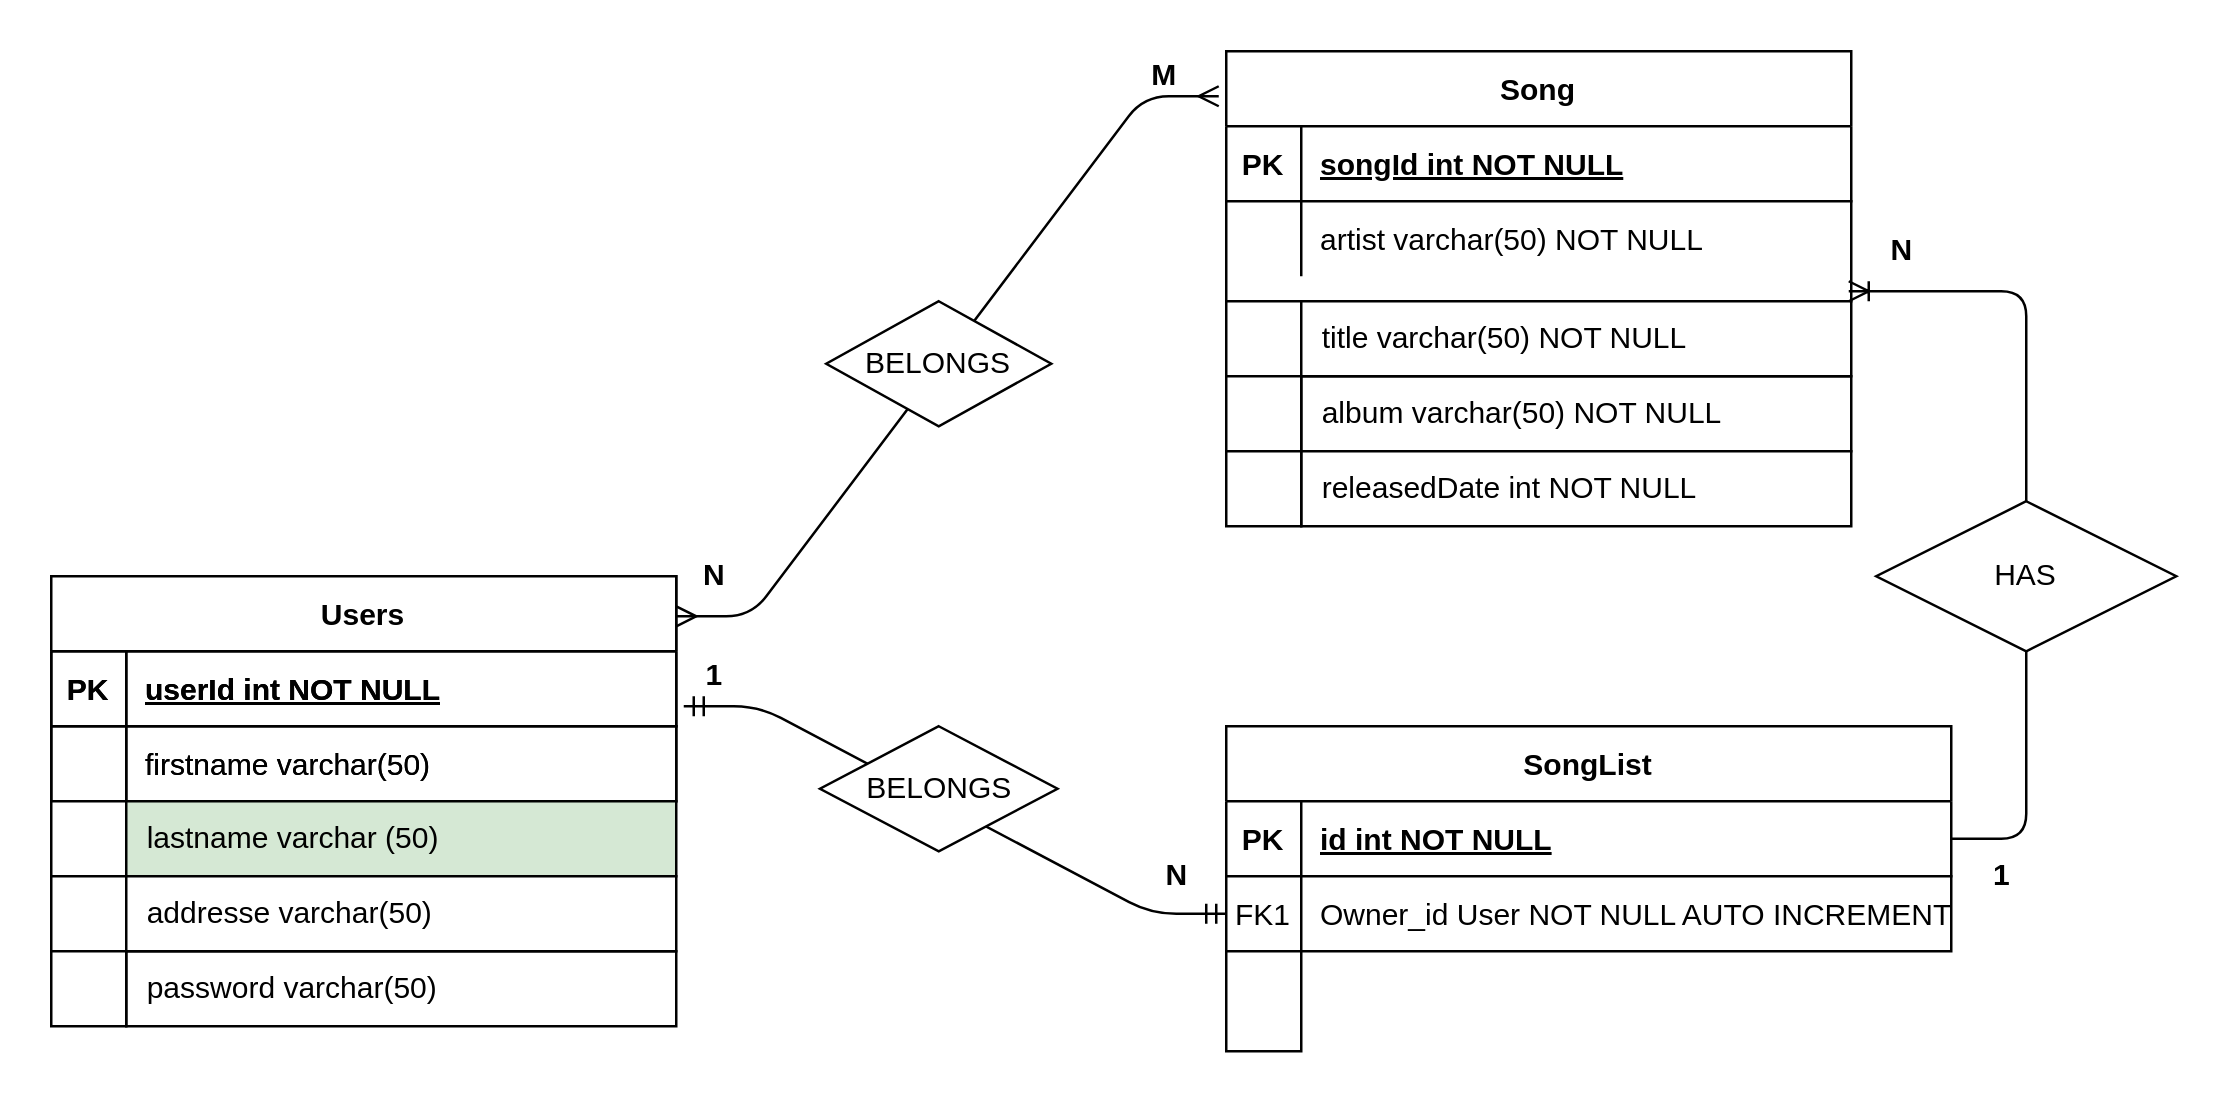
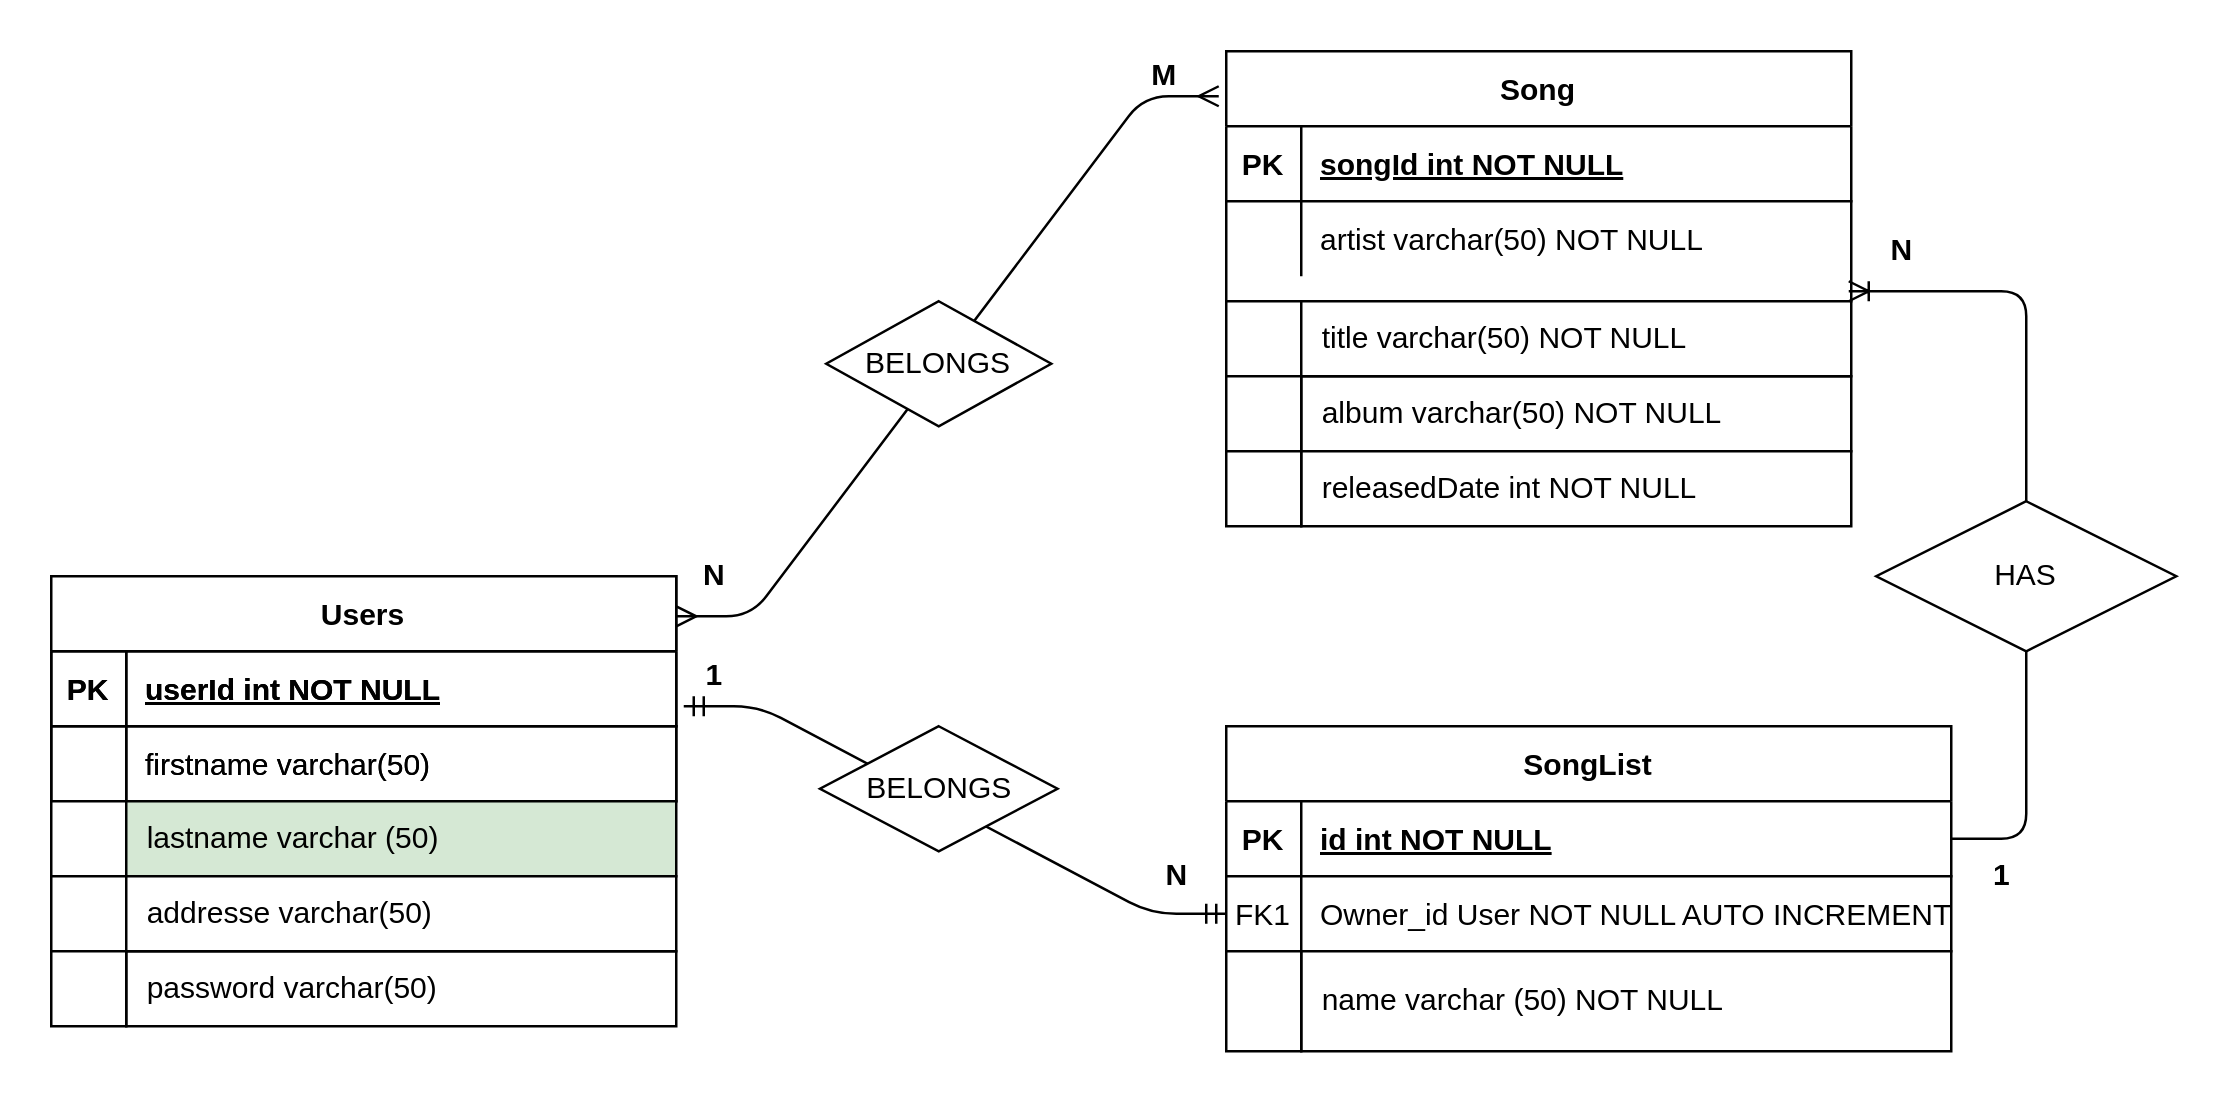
node "name varchar (50) NOT NULL": added
